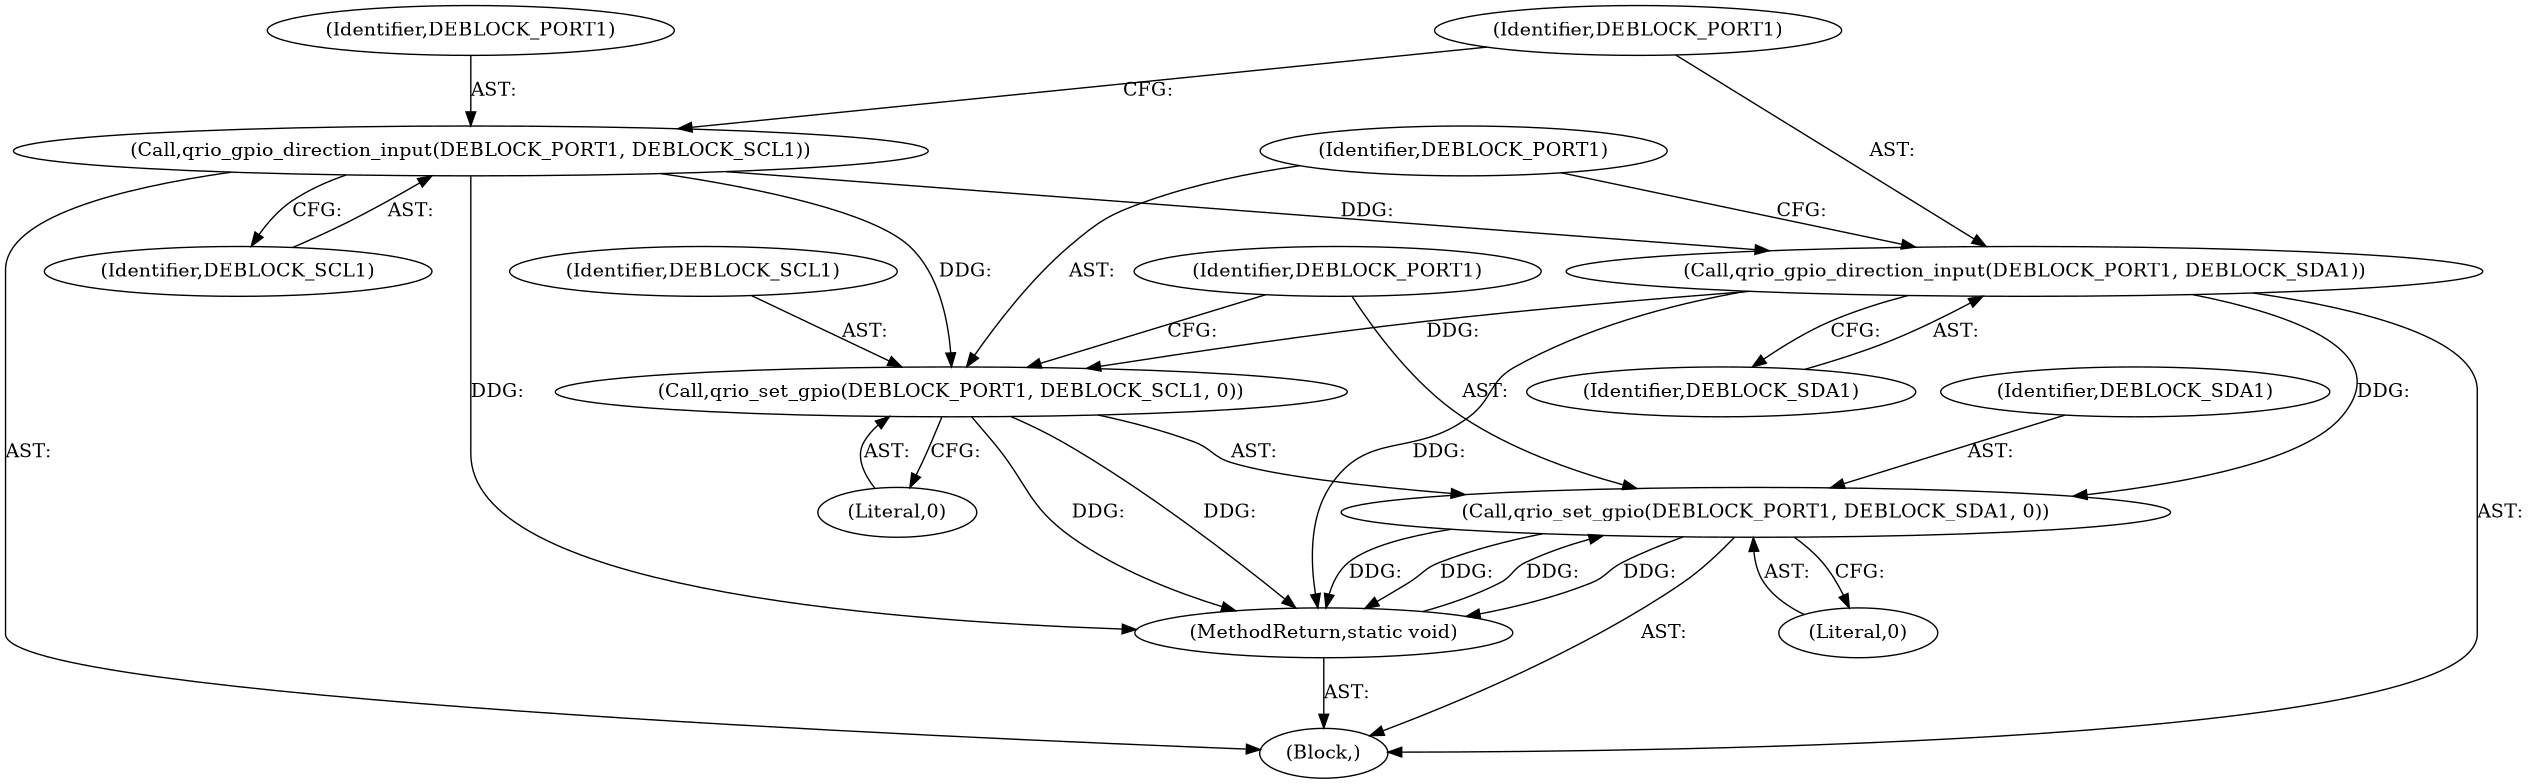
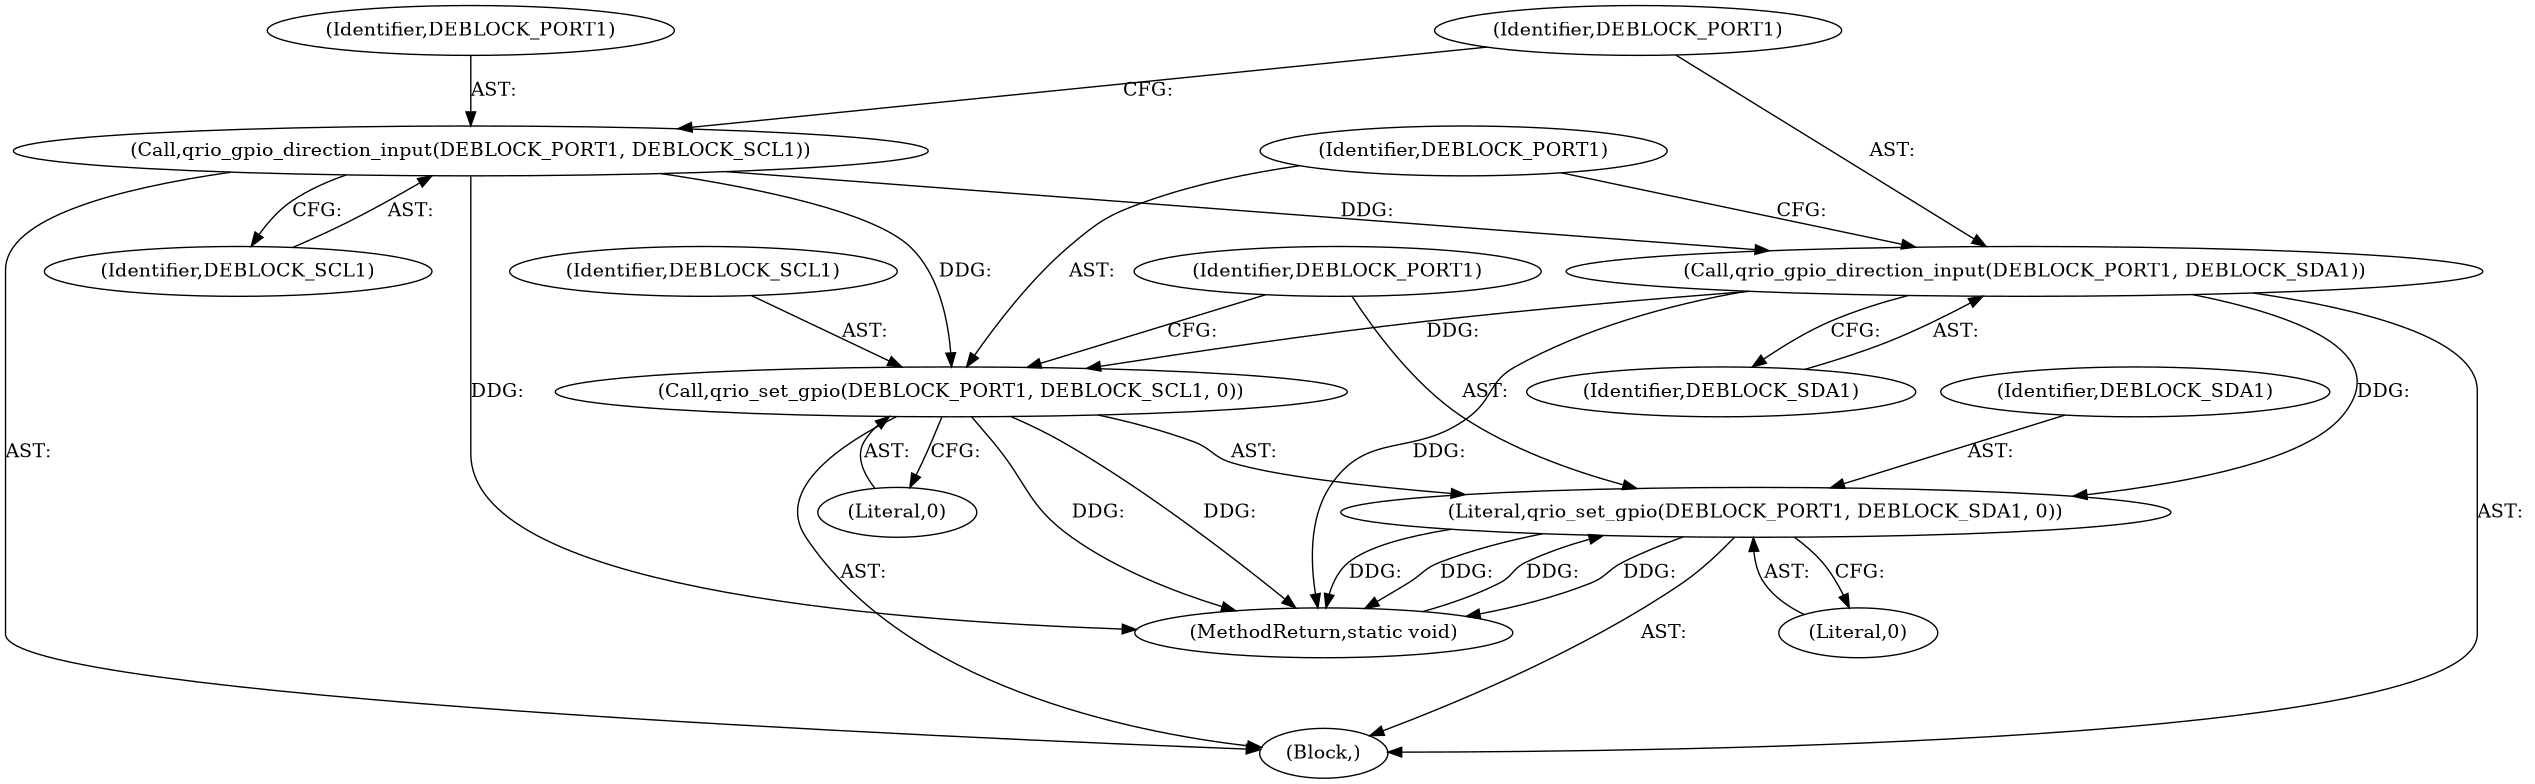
node "(Call,qrio_set_gpio(DEBLOCK_PORT1, DEBLOCK_SDA1, 0))": label "(Call,qrio_set_gpio(DEBLOCK_PORT1, DEBLOCK_SDA1, 0))" -> "(Literal,qrio_set_gpio(DEBLOCK_PORT1, DEBLOCK_SDA1, 0))"
edge "(MethodReturn,static void)" -> "(Block,)": now "(Call,qrio_set_gpio(DEBLOCK_PORT1, DEBLOCK_SCL1, 0))" -> "(Block,)"
